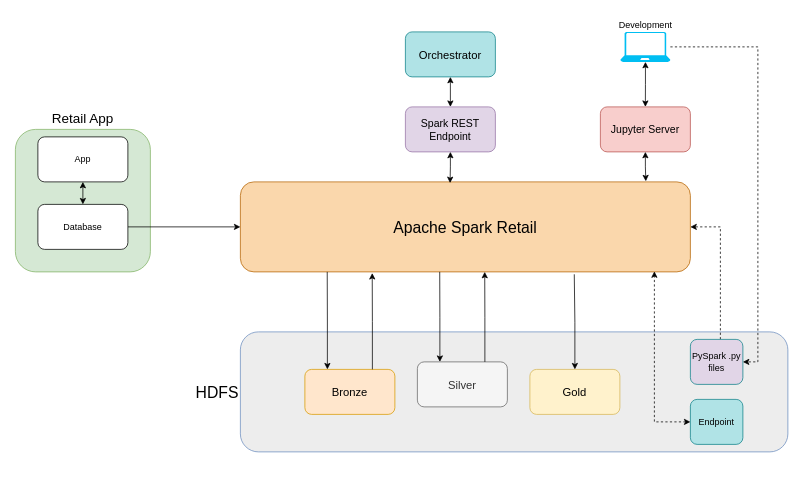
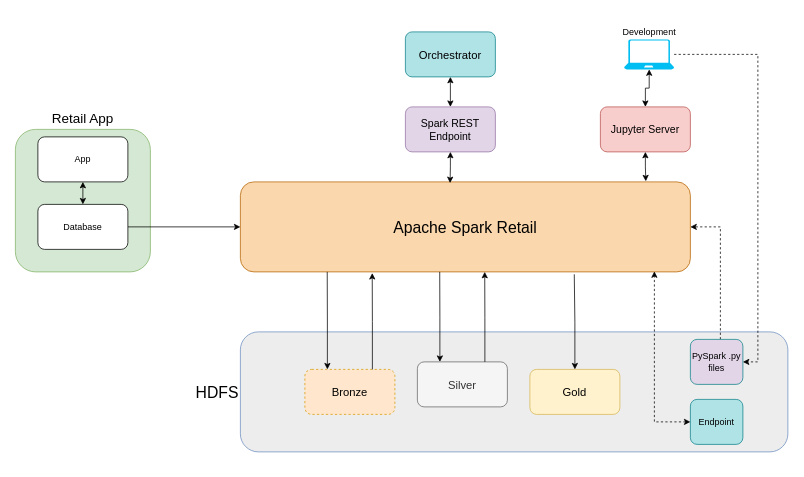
node "Development": moved (645, 47) -> (649, 54)
node "Bronze": style solid -> dashed
